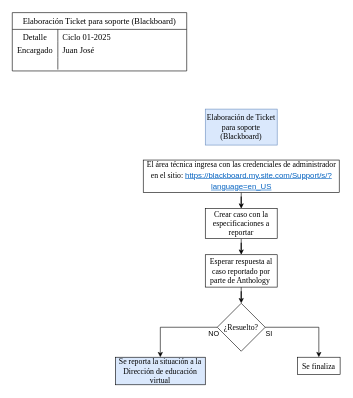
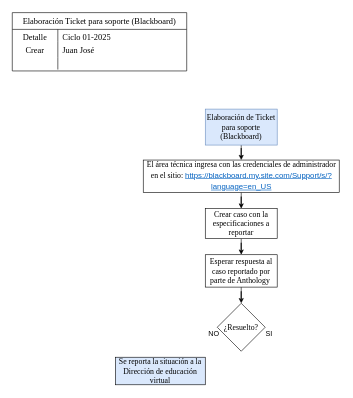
node "Encargado": label "Encargado" -> "Crear"
edge "Elaboración de Ticket para soporte (Blackboard)" -> "El área técnica ingresa con las credenciales de administrador en el sitio: https://blackboard.my.site.com/Support/s/?language=en_US": added
edge "¿Resuelto?" -> "Se reporta la situación a la Dirección de educación virtual": removed
edge "¿Resuelto?" -> "Se finaliza": removed
node "Se finaliza": removed
